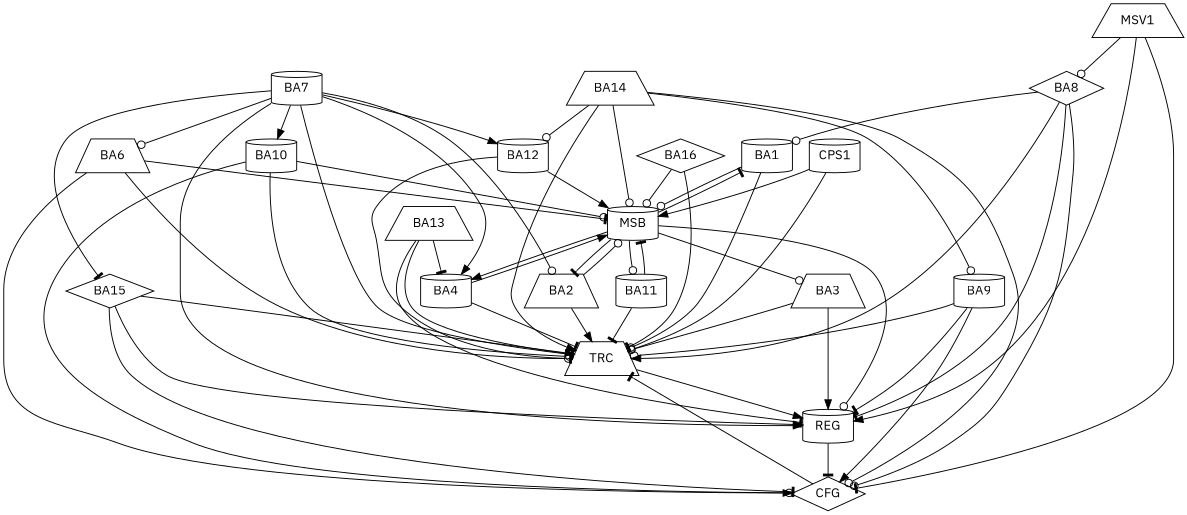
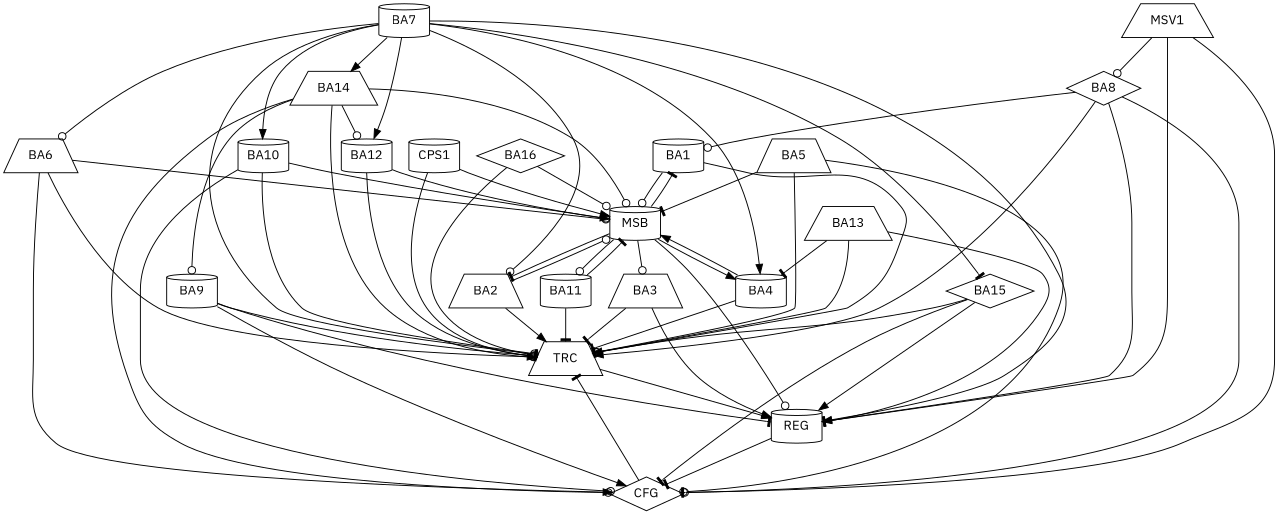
edge "BA7" -> "BA14": added
node "BA5": added
edge "BA6" -> "MSB": arrowhead tee -> odot
edge "BA3" -> "TRC": arrowhead odot -> tee
